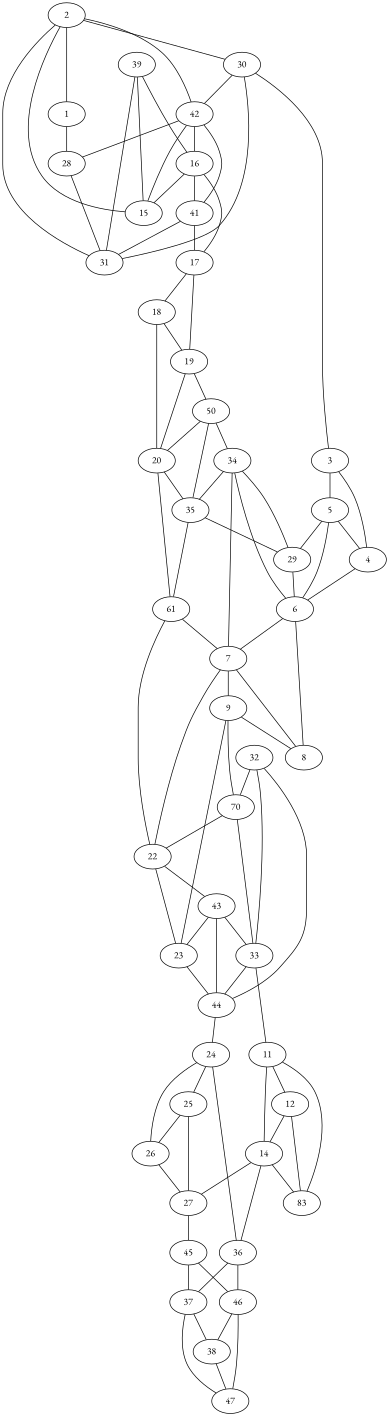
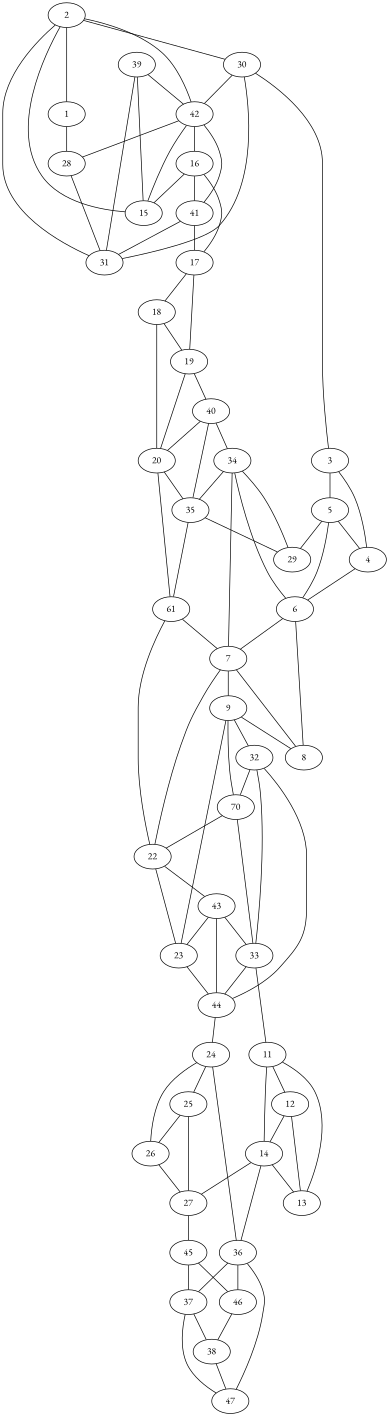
edge "39" -- "16": now "39" -- "42"
node "50": label "50" -> "40"
edge "29" -- "6": removed
edge "9" -- "32": added
node "83": label "83" -> "13"
edge "46" -- "47": now "36" -- "47"
